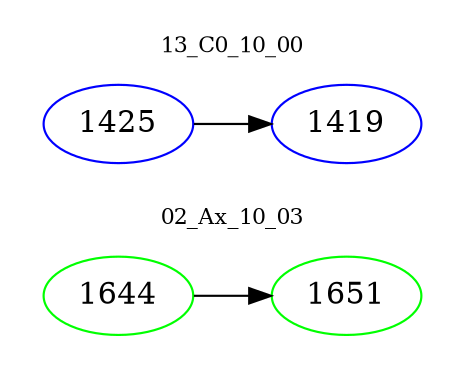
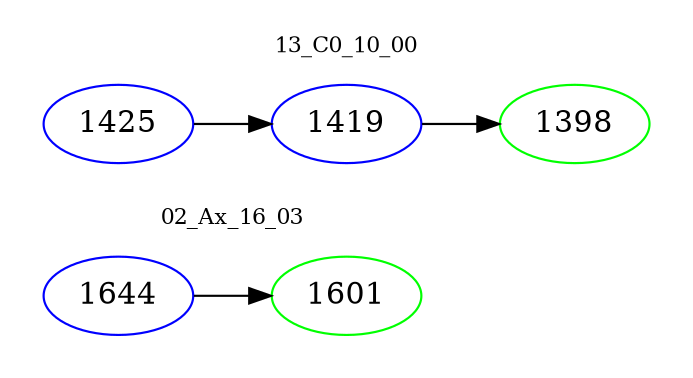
node "1398": added
cluster "02_Ax_10_03": label "02_Ax_10_03" -> "02_Ax_16_03"
node "1644": color green -> blue
node "1651": label "1651" -> "1601"
